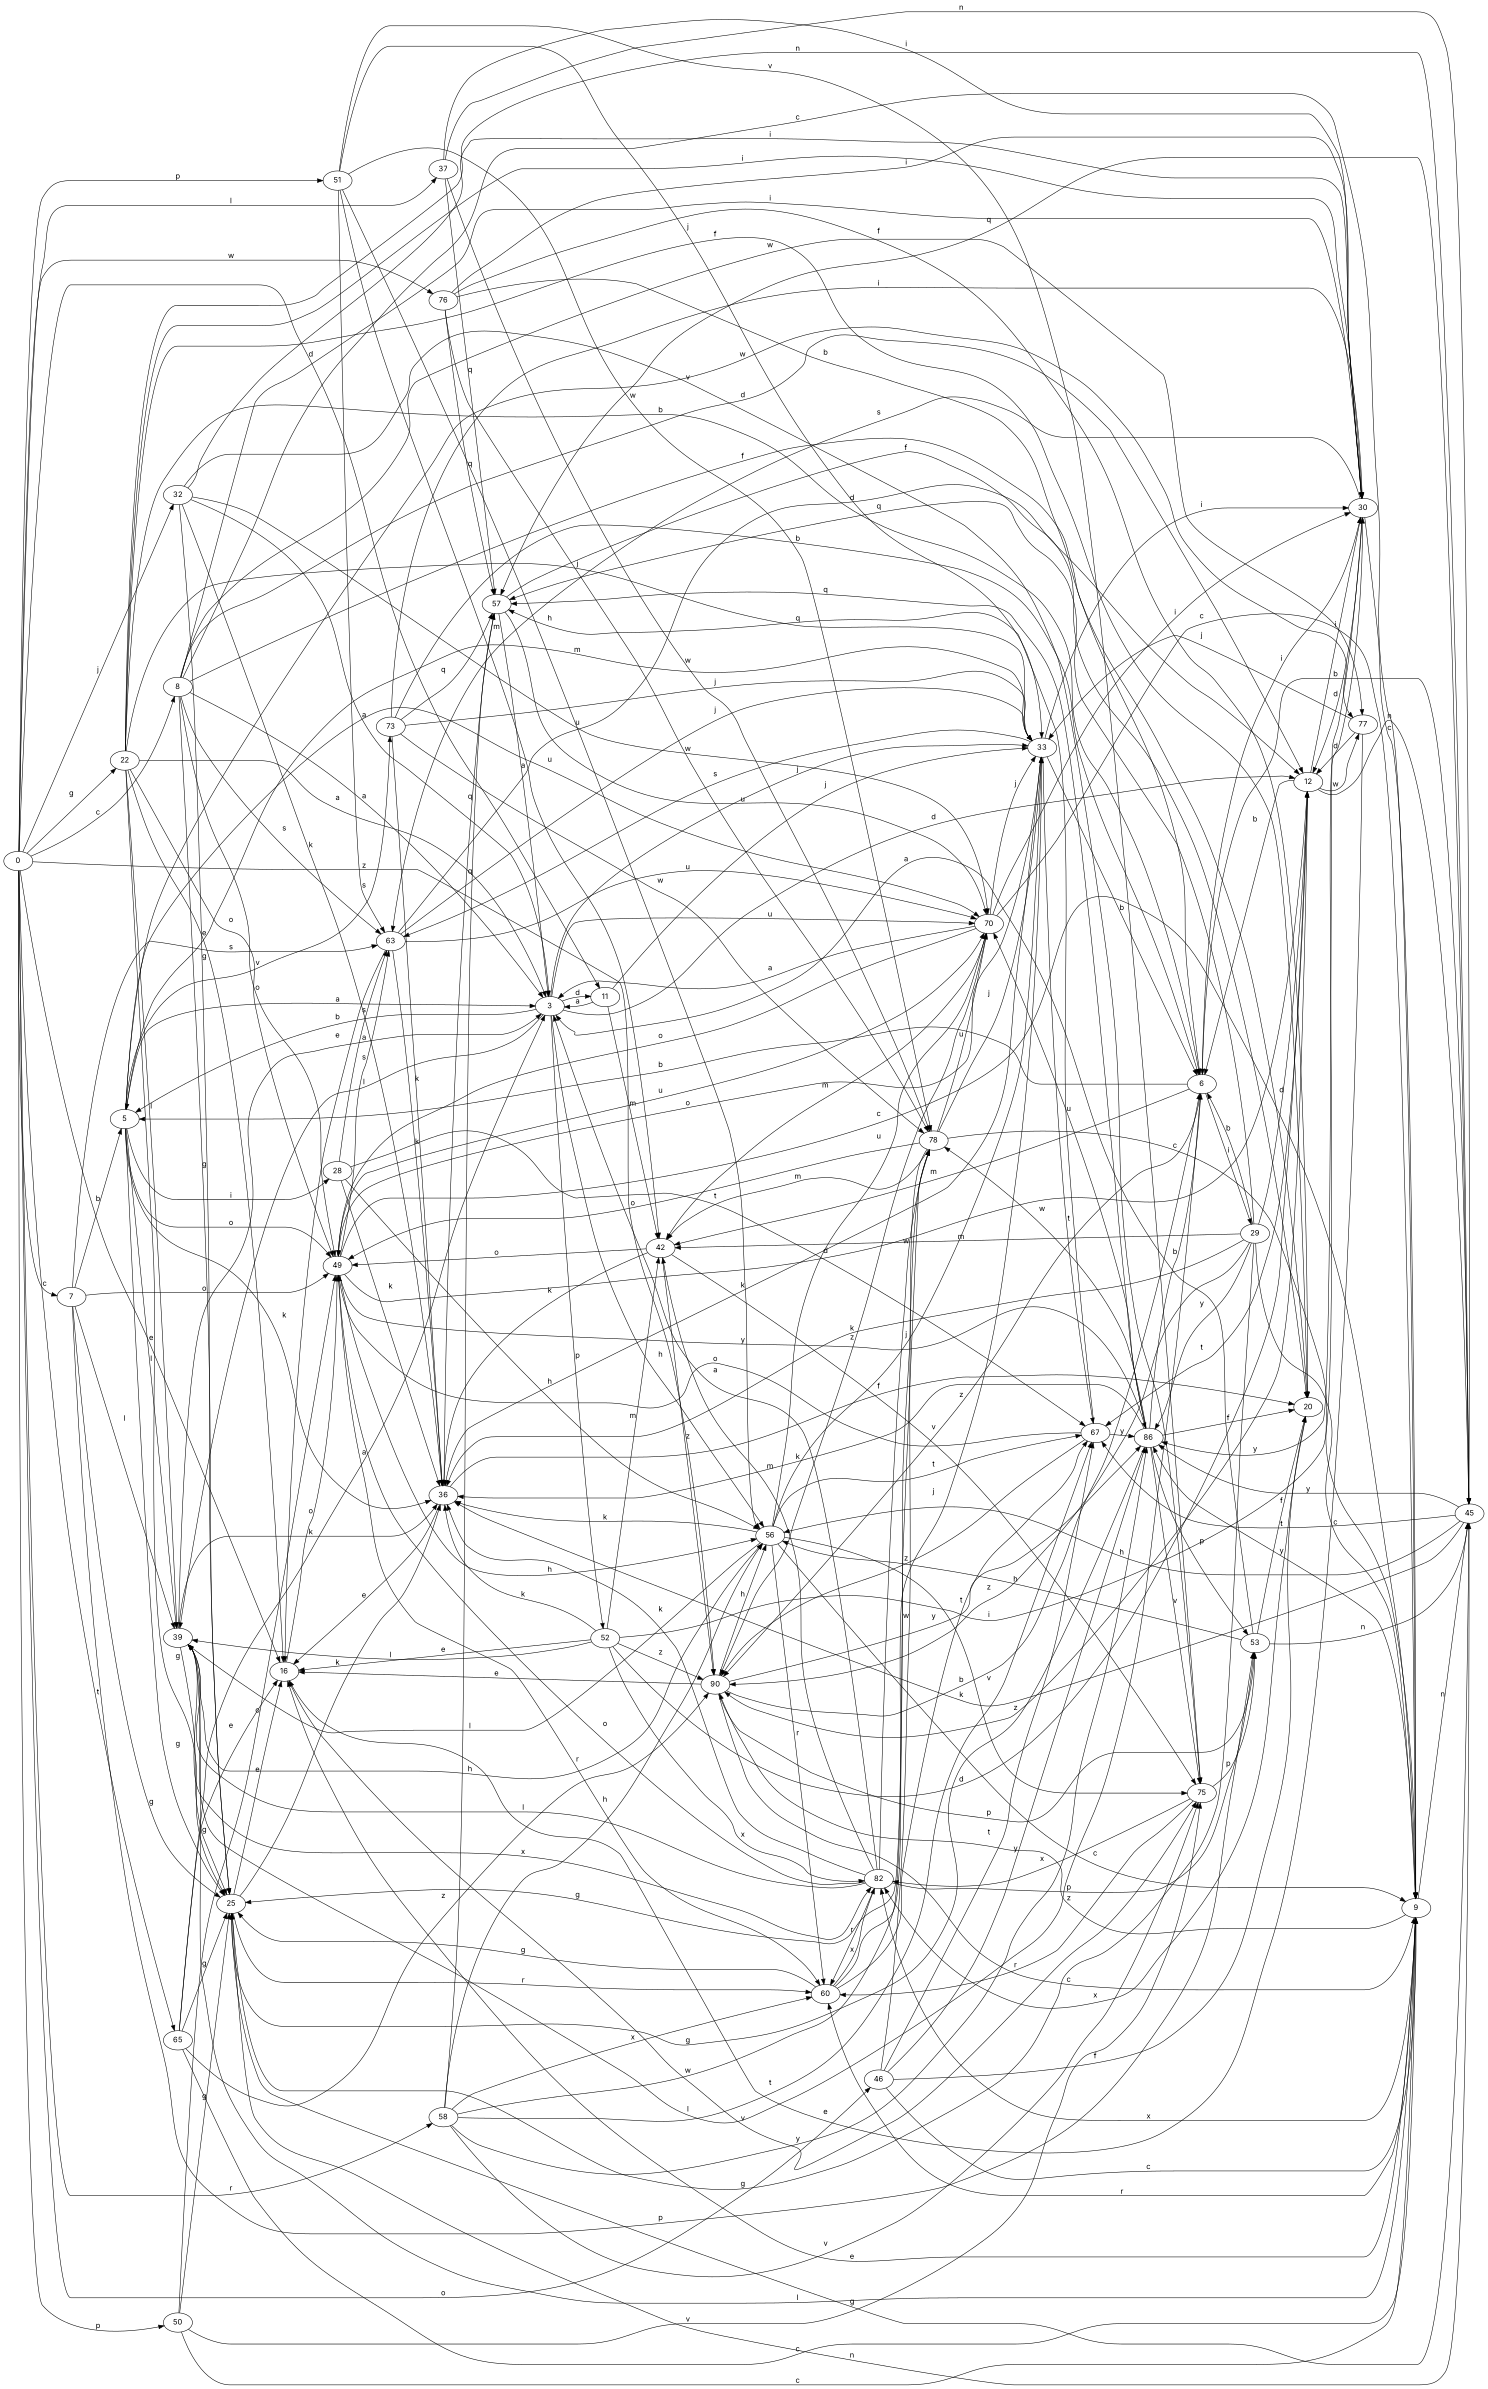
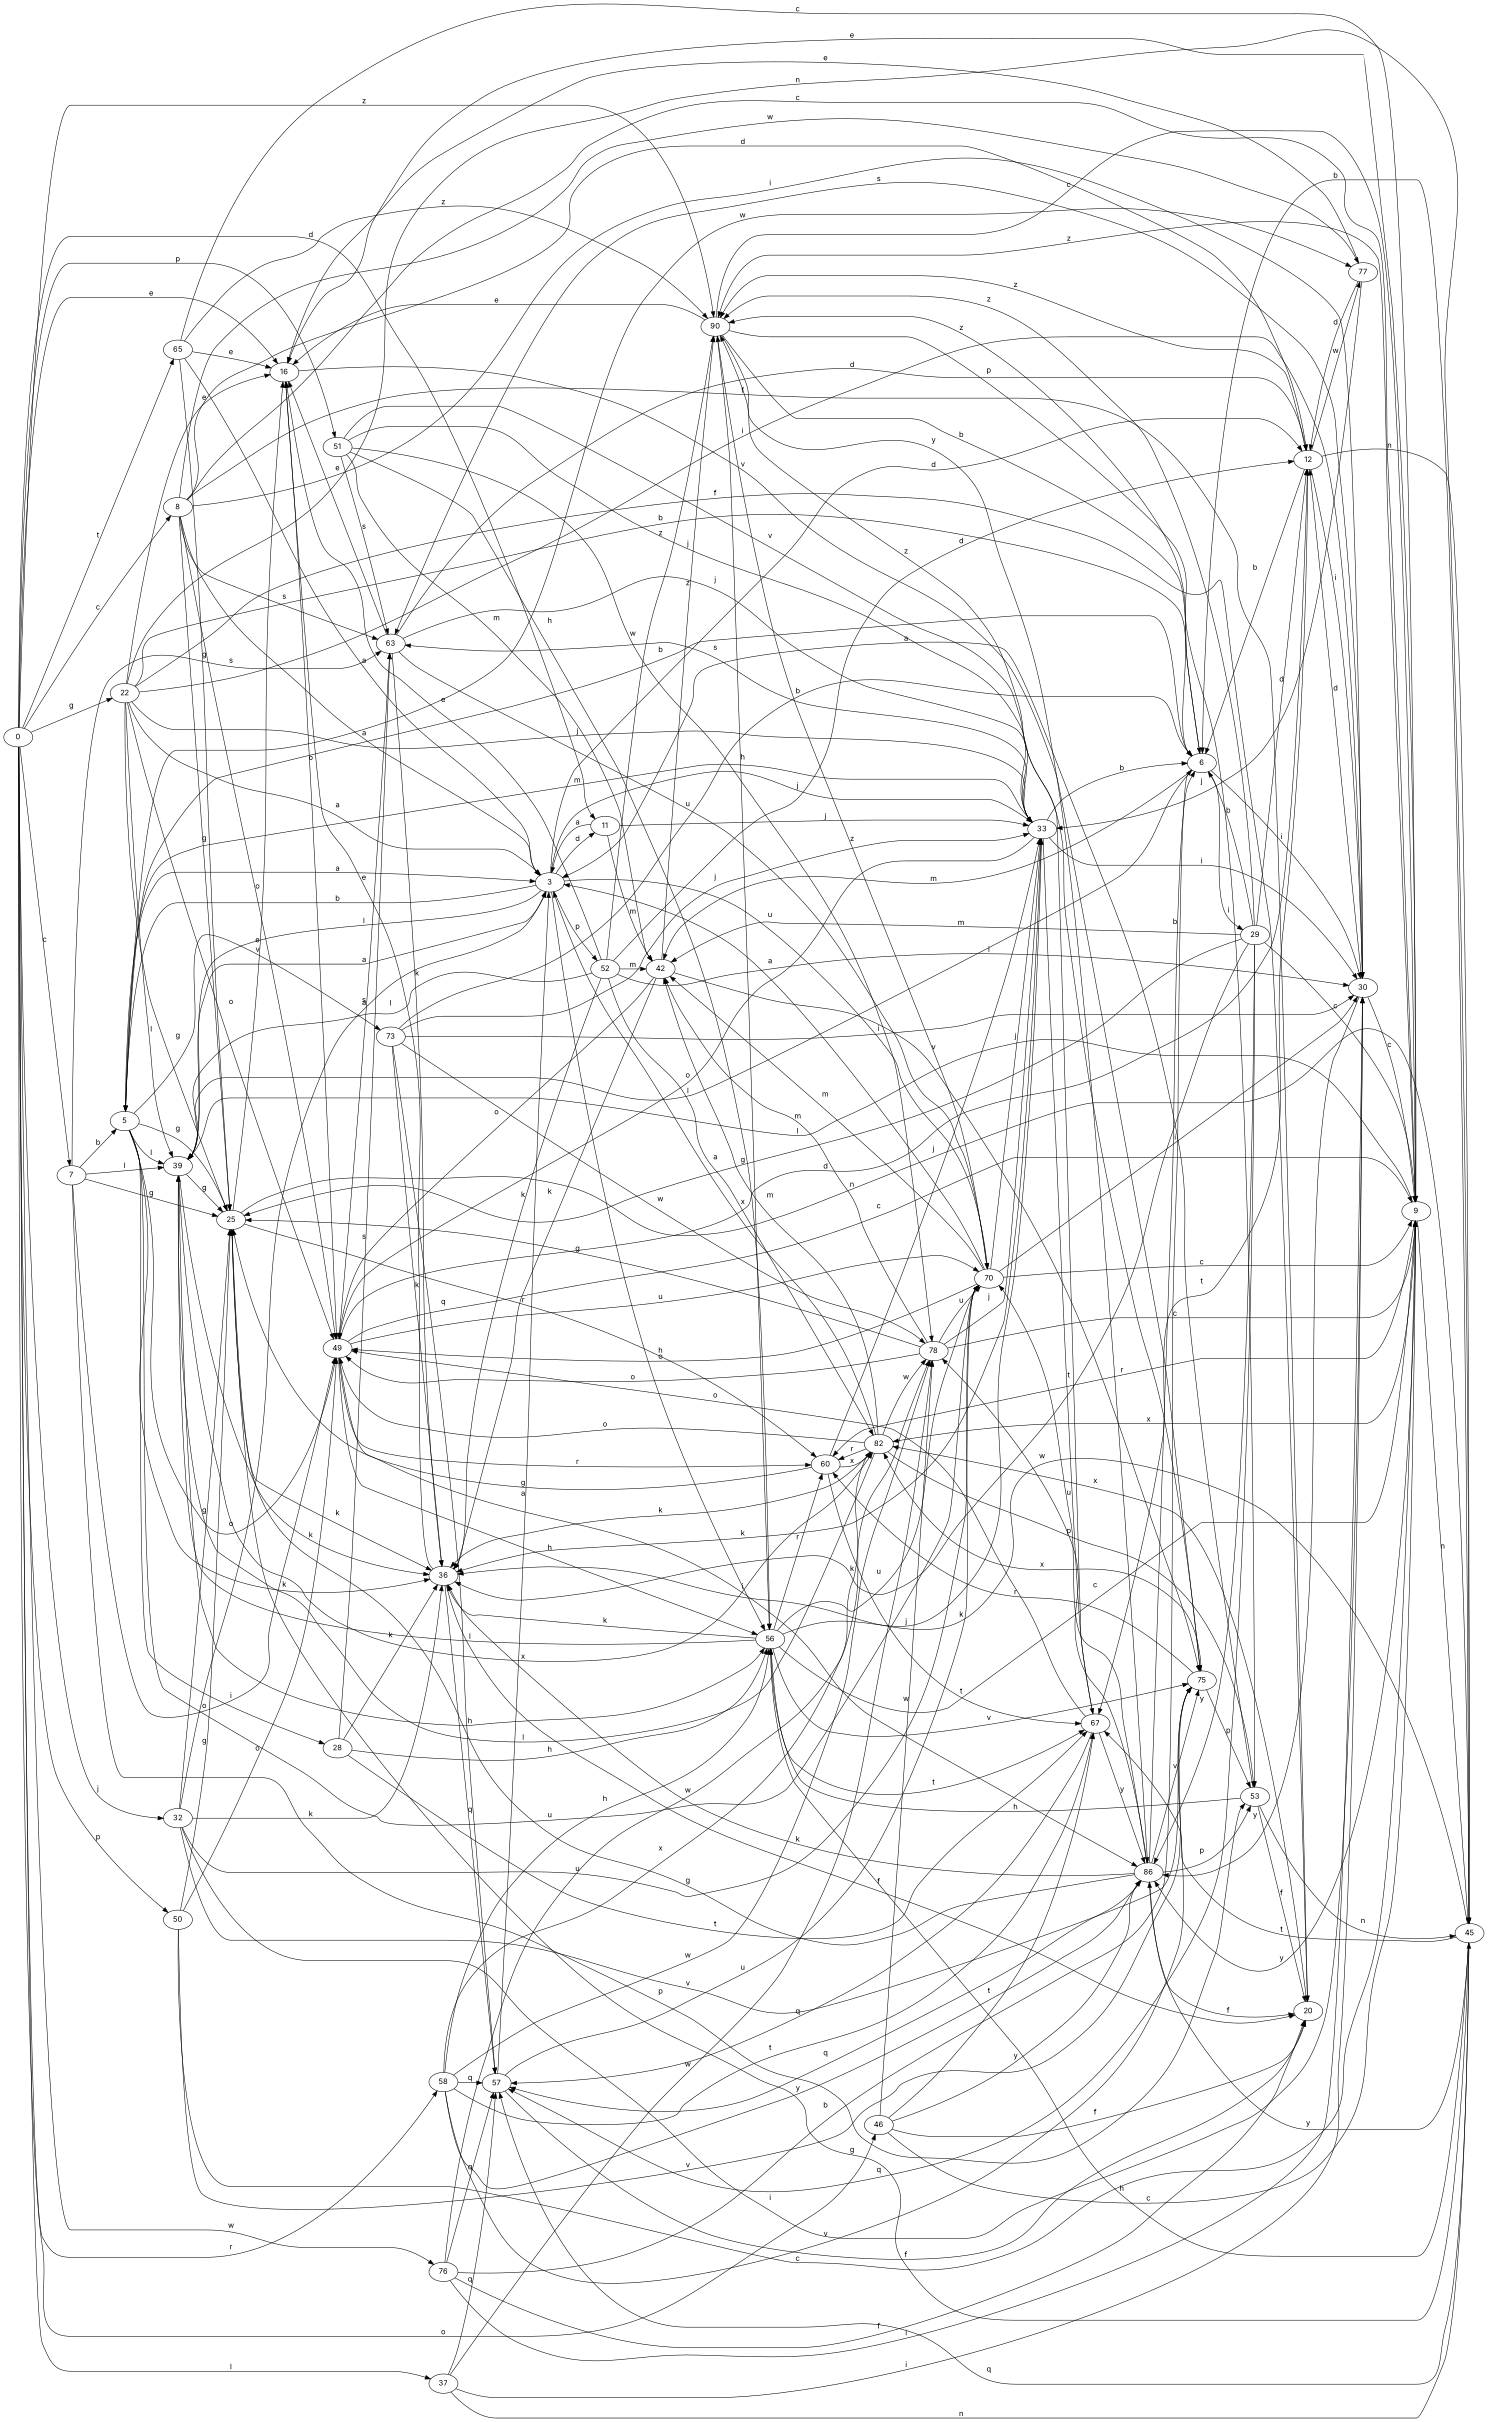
edge "49" -> "86": label "y" -> "i"
edge "58" -> "60": now "58" -> "82"
